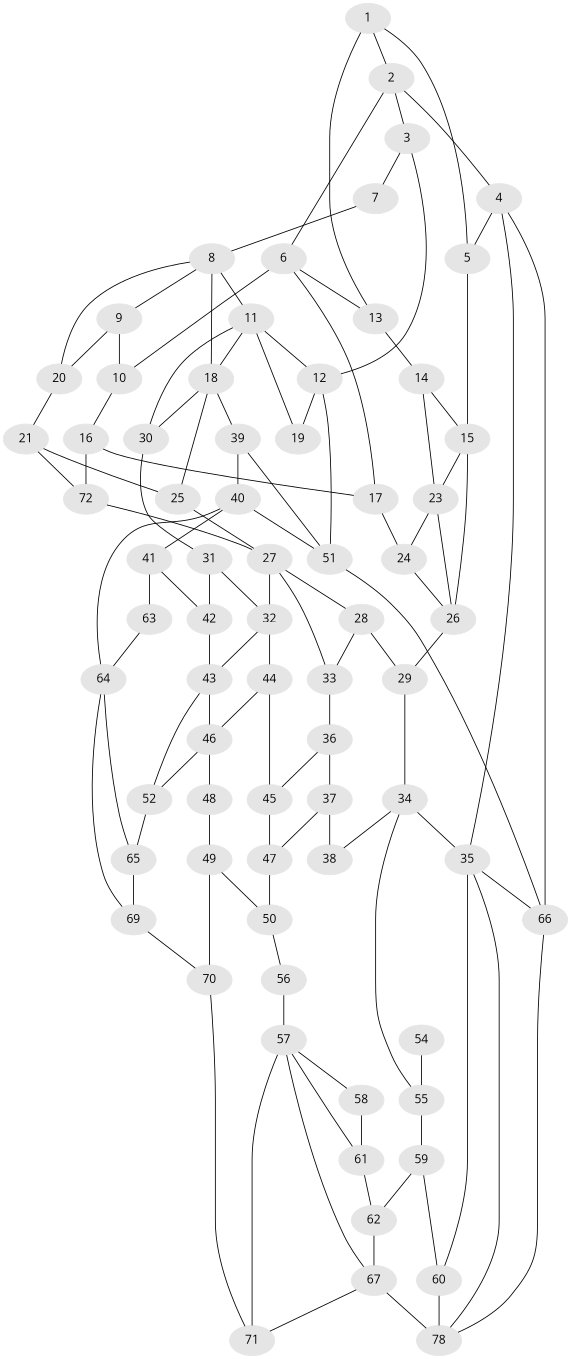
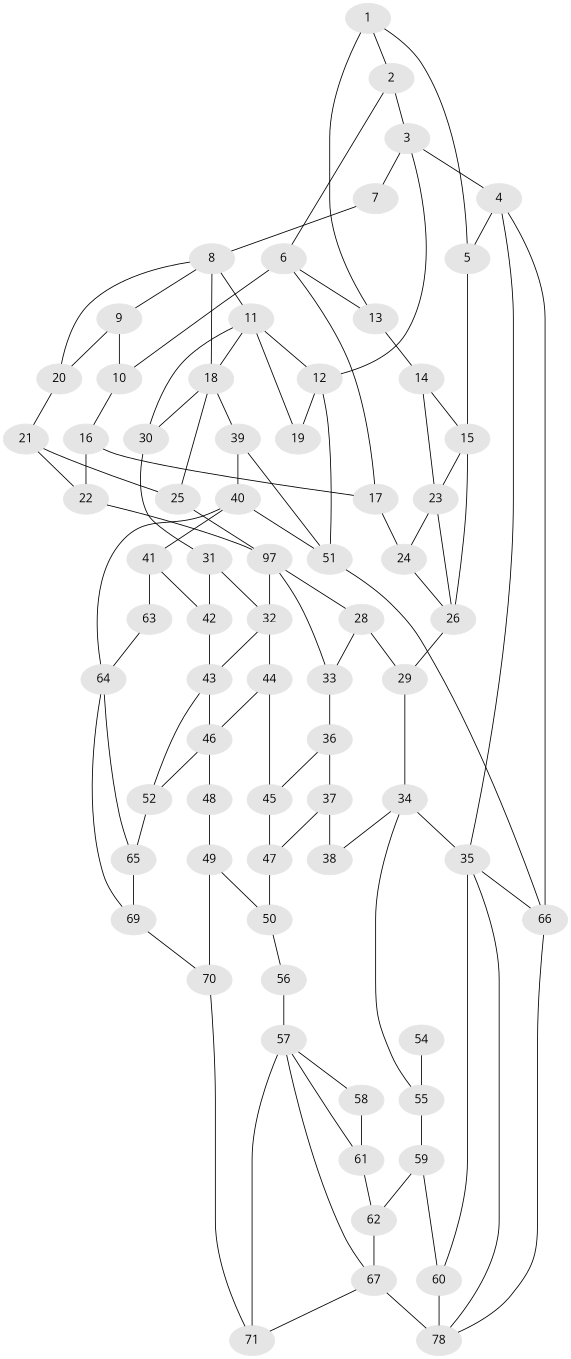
edge "2" -- "4": now "3" -- "4"
node "72": label "72" -> "22"
node "27": label "27" -> "97"
